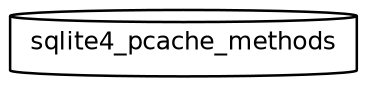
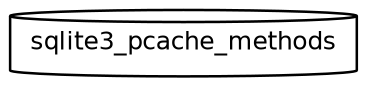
node "sqlite4_pcache_methods": label "sqlite4_pcache_methods" -> "sqlite3_pcache_methods"
